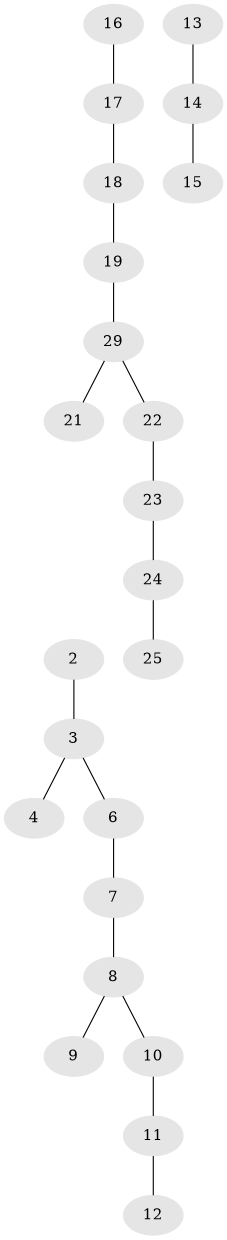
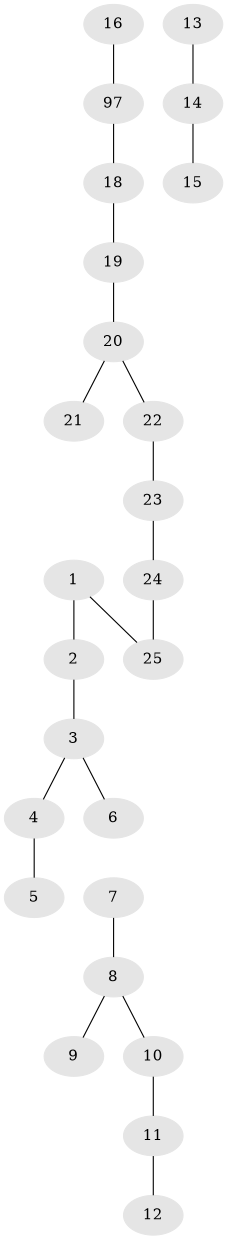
node "17": label "17" -> "97"
node "29": label "29" -> "20"
node "1": added
edge "6" -- "7": removed
node "5": added
